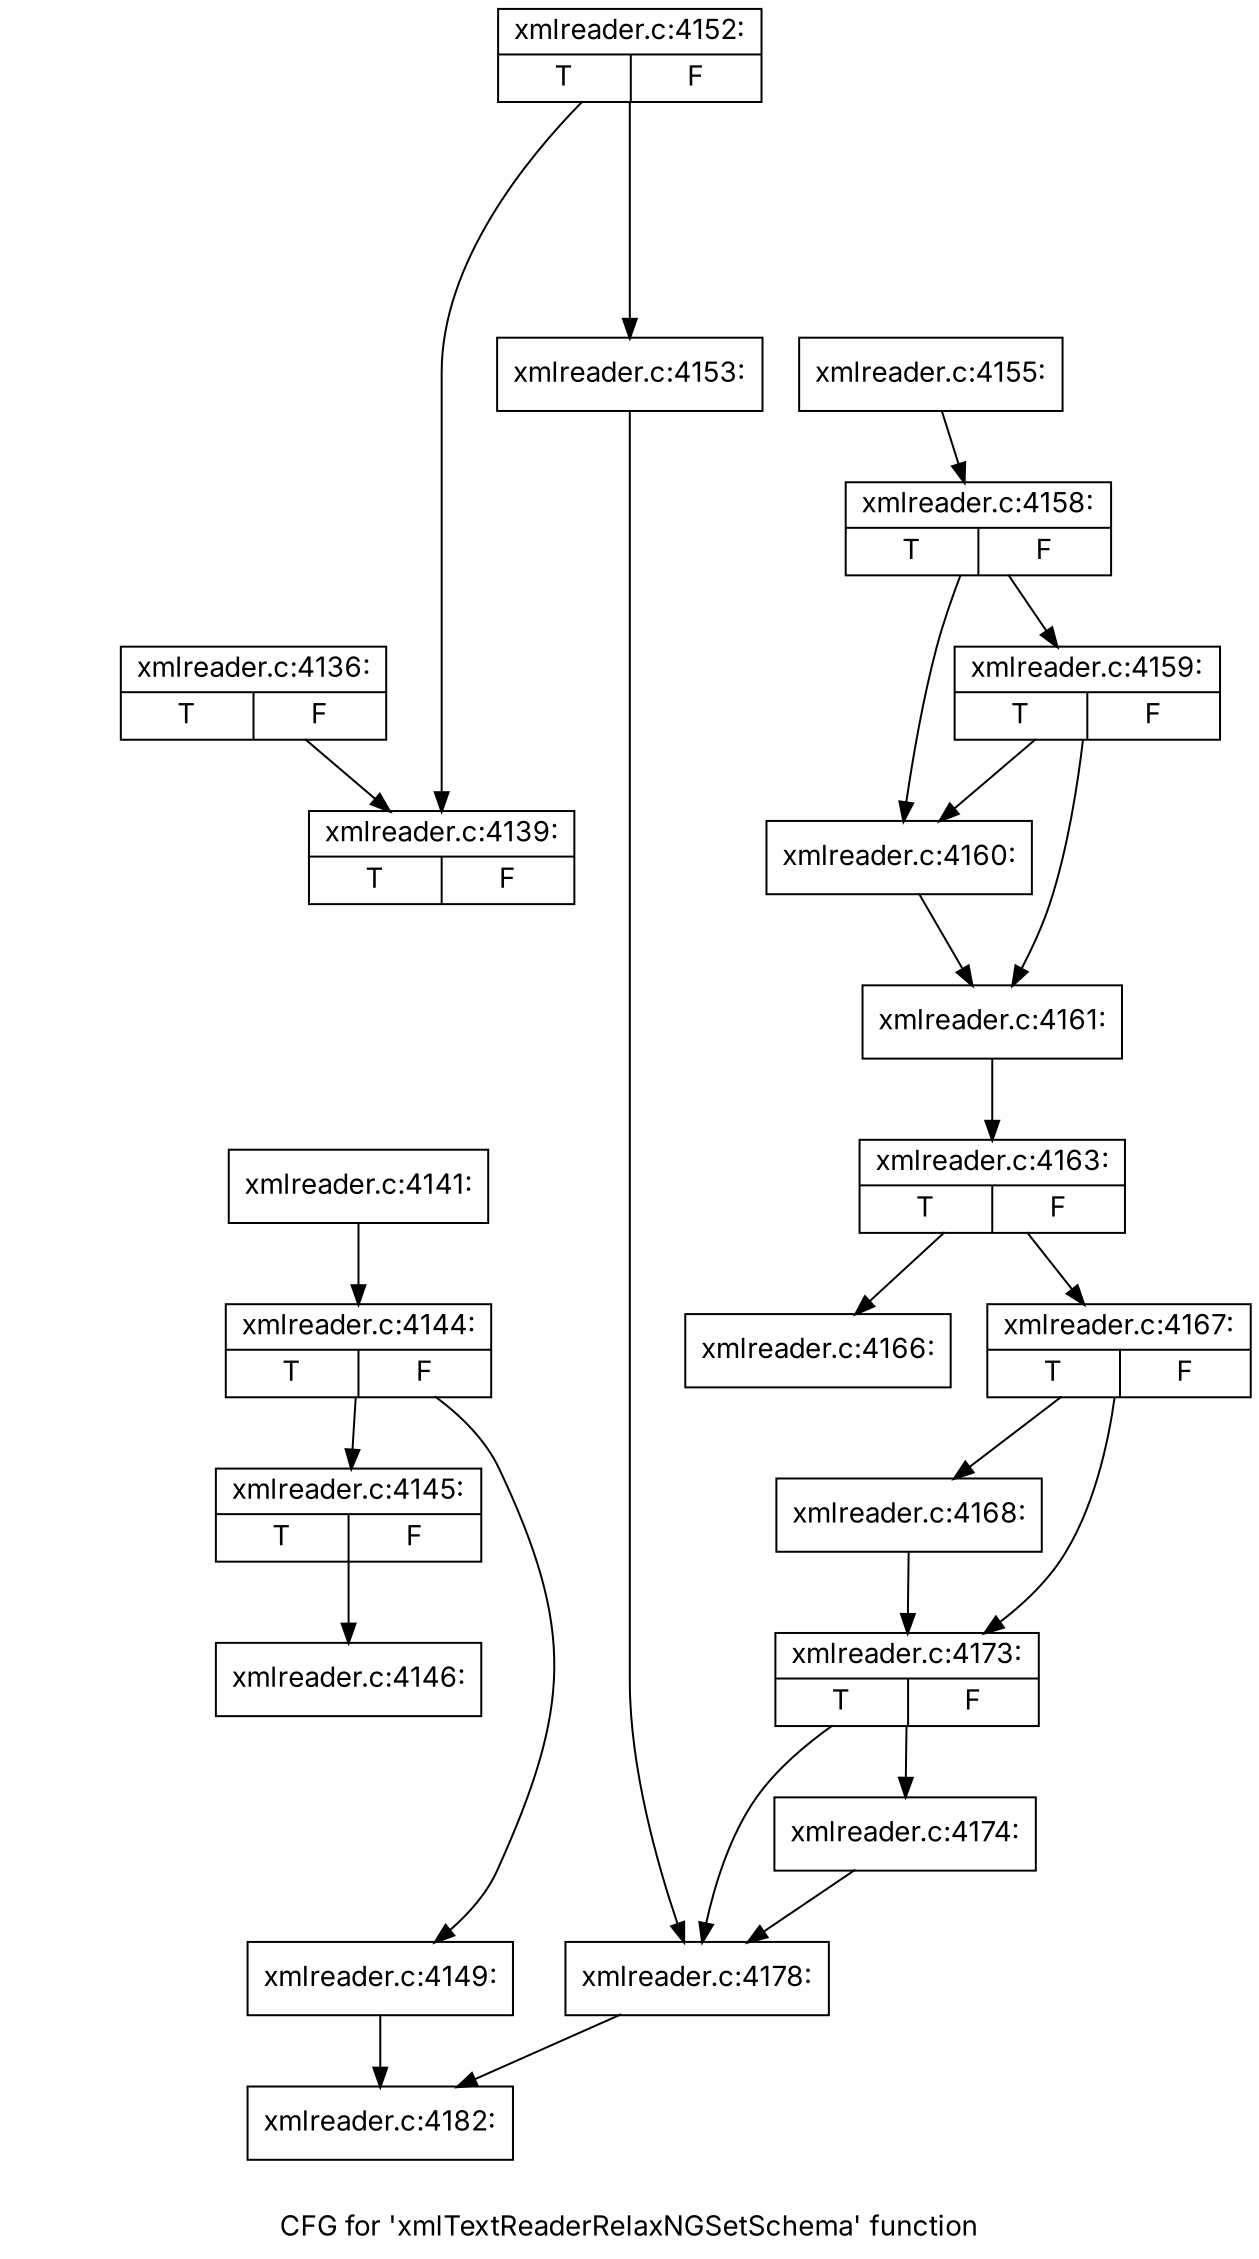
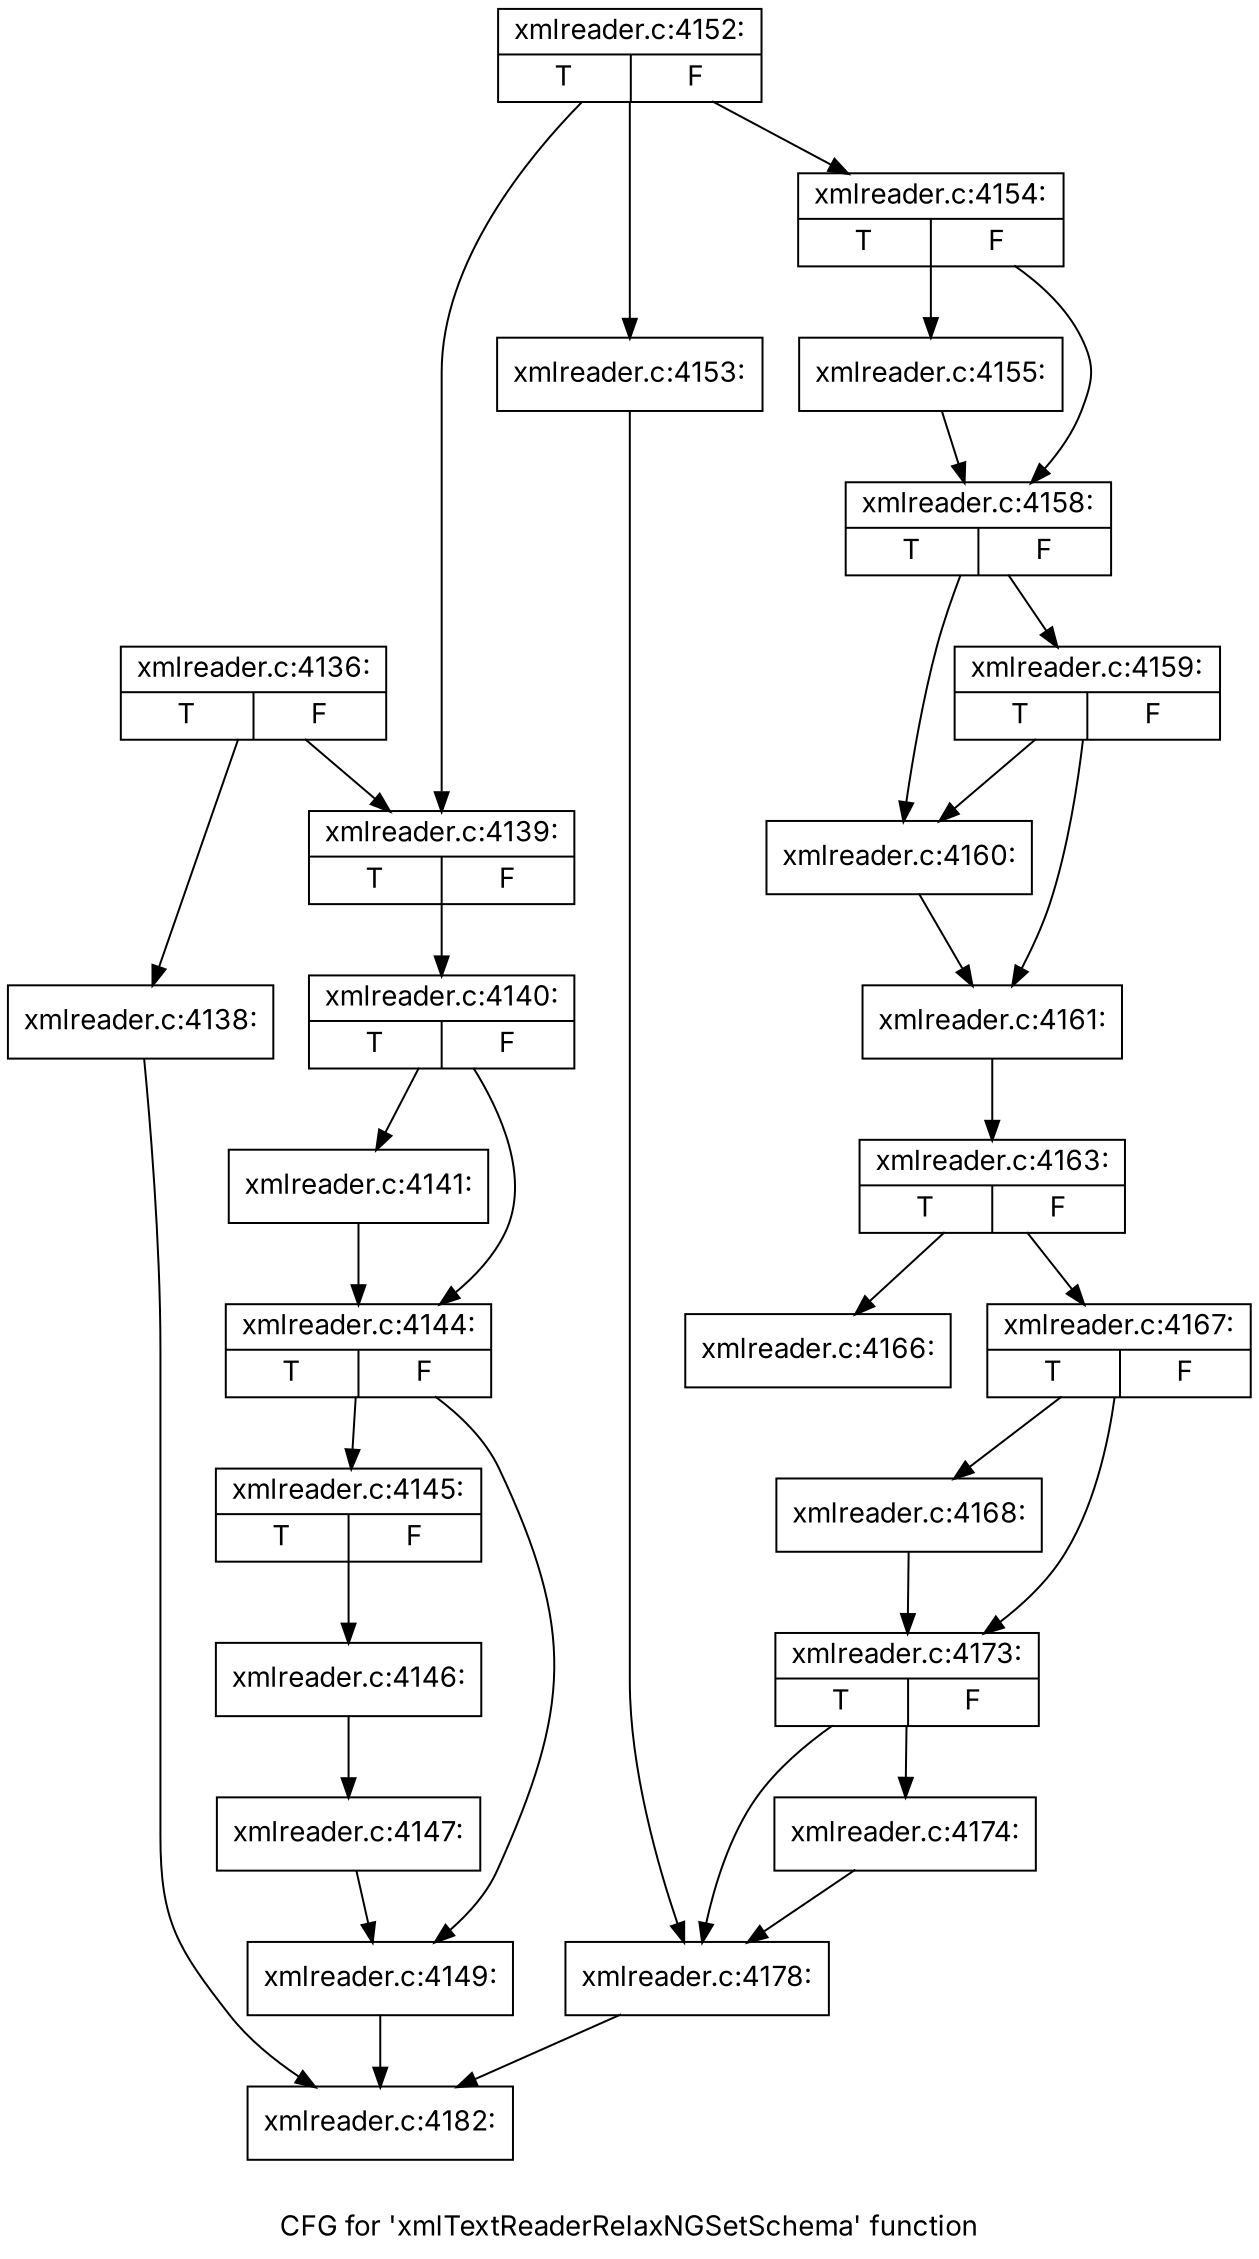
node "xmlreader.c:4154:": added
node "xmlreader.c:4138:": added
node "xmlreader.c:4140:": added
node "xmlreader.c:4147:": added
